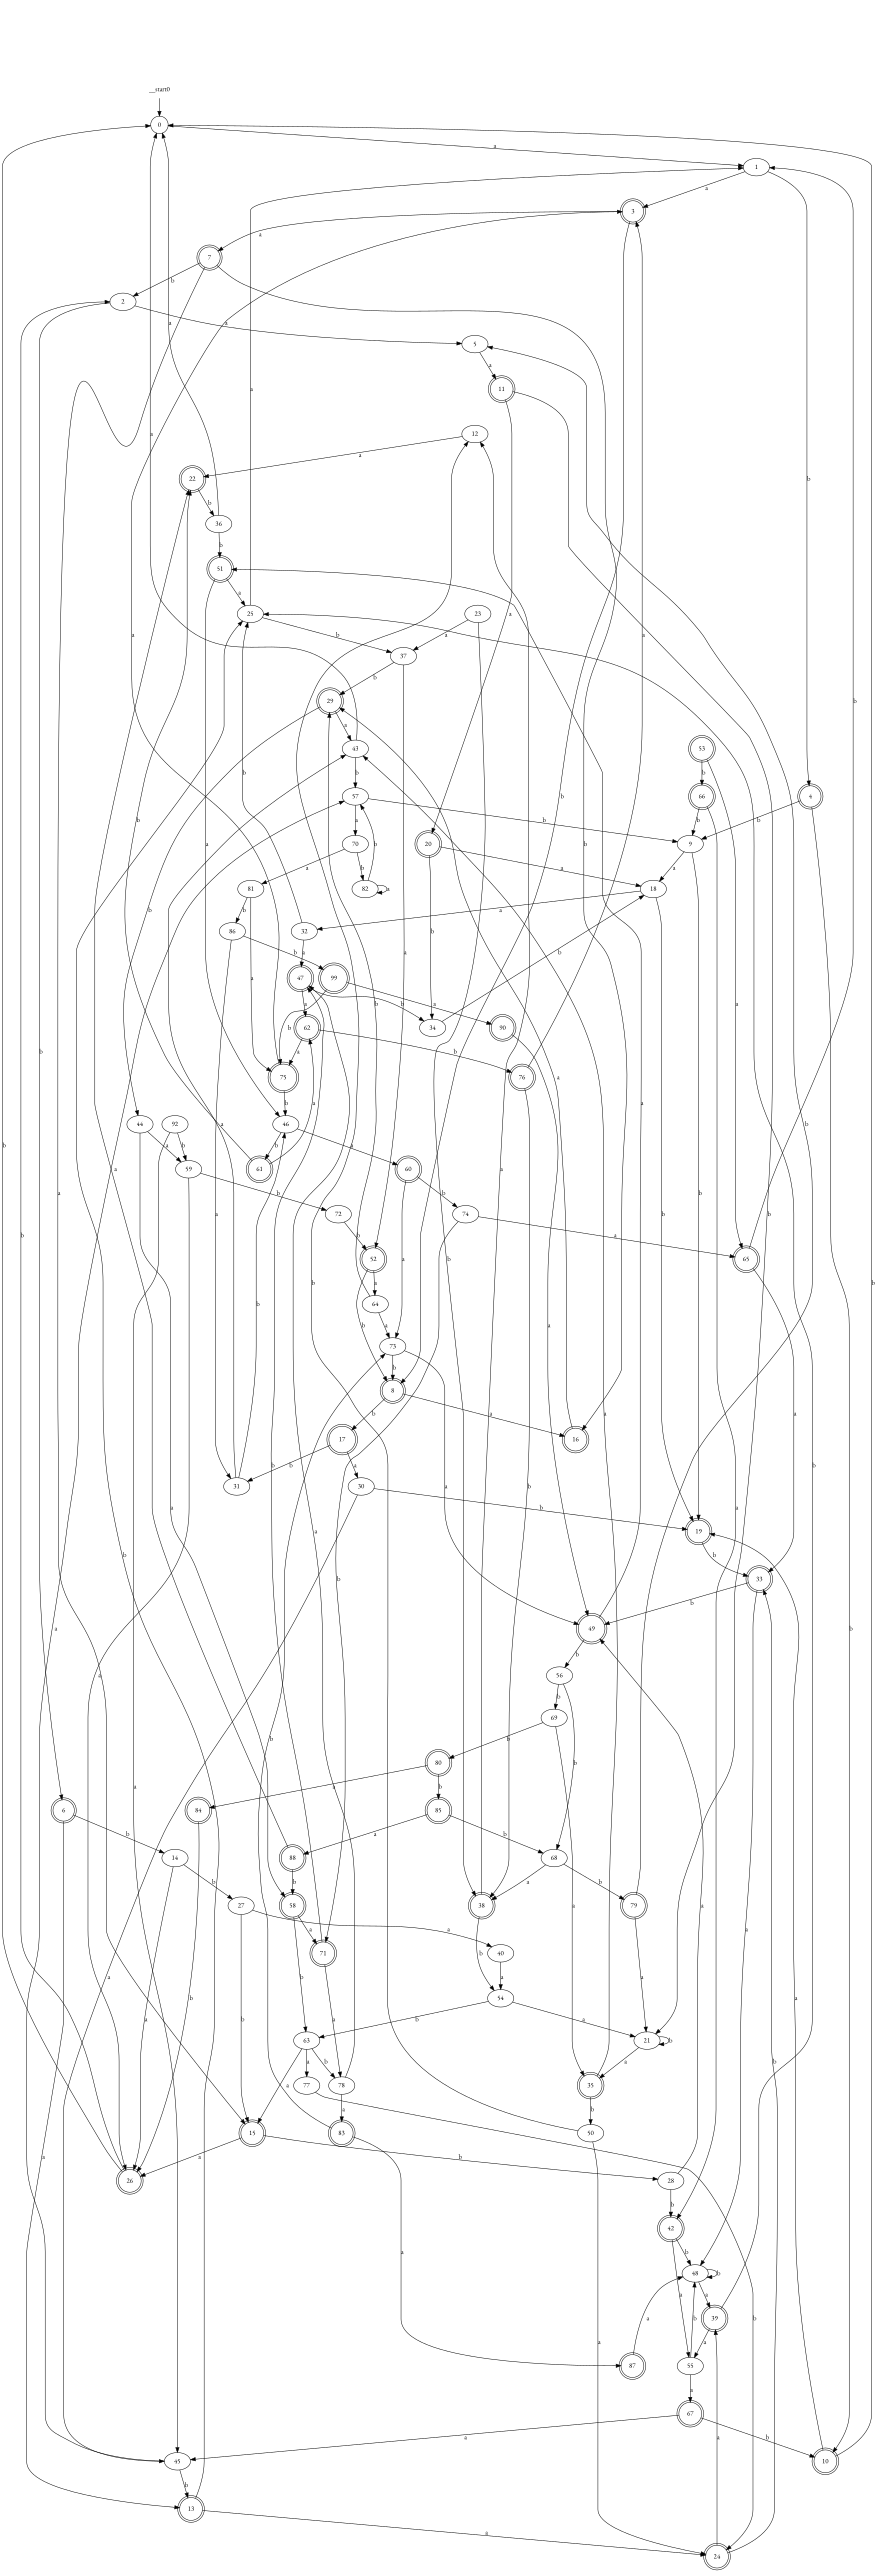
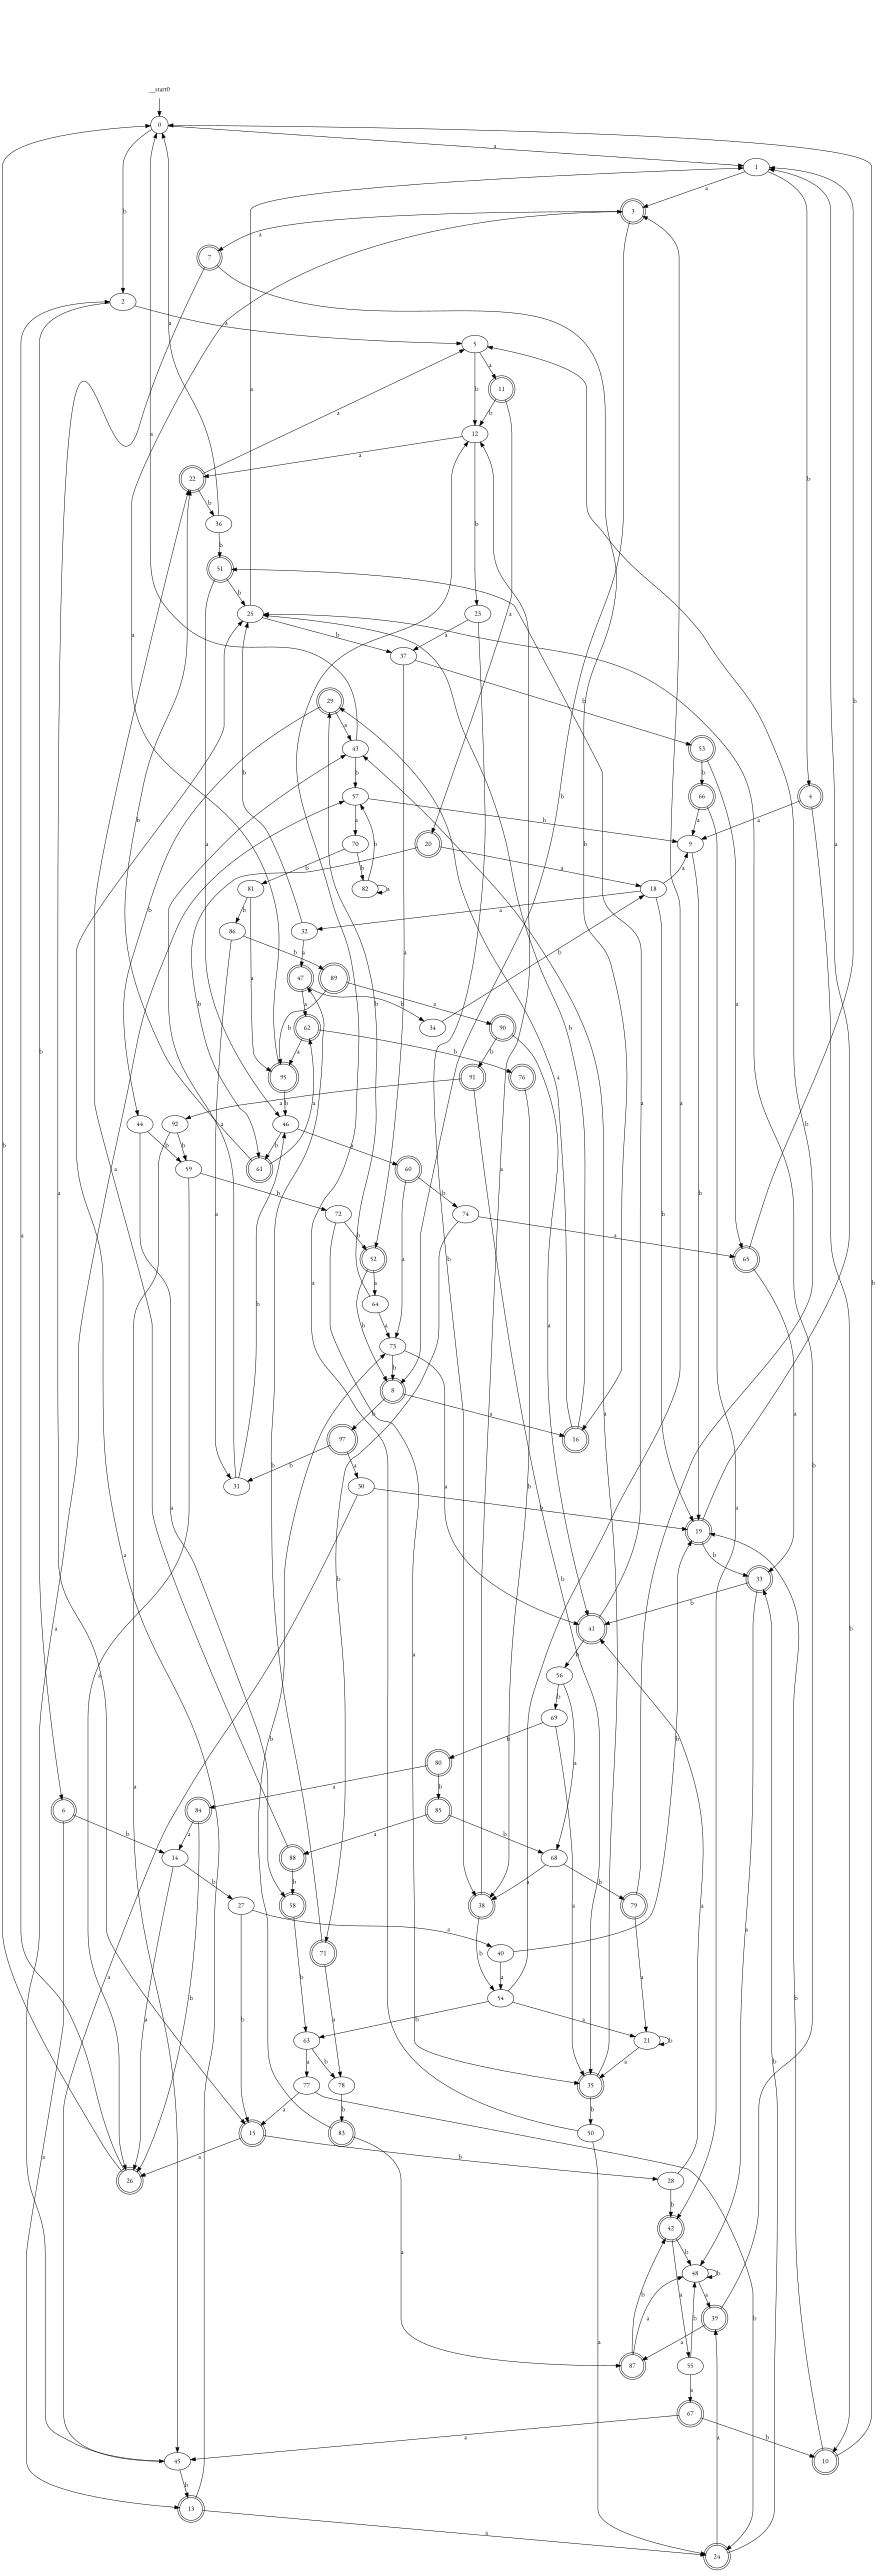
edge "7" -> "2": now "0" -> "2"
edge "5" -> "12": added, label "b"
edge "22" -> "5": added, label "a"
edge "12" -> "23": added, label "b"
edge "51" -> "25": label "a" -> "b"
edge "76" -> "3": now "54" -> "3"
edge "37" -> "29": now "37" -> "53"
edge "66" -> "9": label "b" -> "a"
edge "4" -> "9": label "b" -> "a"
edge "19" -> "1": added, label "a"
edge "9" -> "18": reversed
edge "70" -> "81": label "a" -> "b"
edge "20" -> "34": now "20" -> "61"
edge "16" -> "25": added, label "b"
node "99": label "99" -> "89"
node "75": label "75" -> "95"
node "91": added
edge "44" -> "59": label "a" -> "b"
edge "11" -> "21": now "11" -> "12"
edge "26" -> "2": label "b" -> "a"
edge "50" -> "12": label "b" -> "a"
node "17": label "17" -> "97"
edge "78" -> "47": removed, label "a"
edge "13" -> "25": label "b" -> "a"
node "49": label "49" -> "41"
edge "72" -> "35": added, label "a"
edge "56" -> "68": label "b" -> "a"
edge "40" -> "19": added, label "b"
edge "84" -> "14": added, label "a"
edge "58" -> "71": removed, label "a"
edge "10" -> "19": label "a" -> "b"
edge "63" -> "15": now "77" -> "15"
edge "78" -> "83": label "a" -> "b"
edge "87" -> "42": added, label "b"
edge "39" -> "55": now "39" -> "87"
